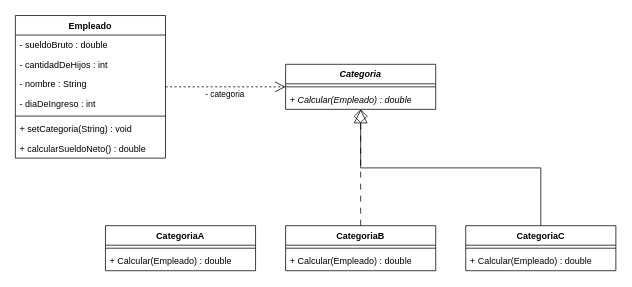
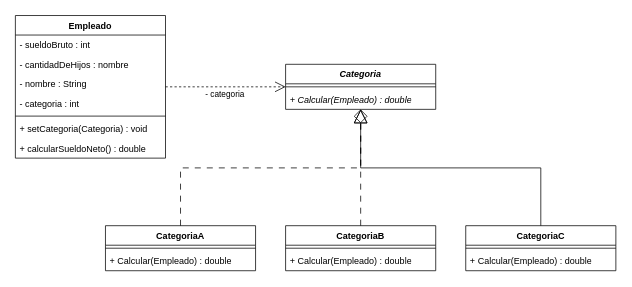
node "- sueldoBruto : double": label "- sueldoBruto : double" -> "- sueldoBruto : int"
node "- cantidadDeHijos : int": label "- cantidadDeHijos : int" -> "- cantidadDeHijos : nombre"
node "- diaDeIngreso : int": label "- diaDeIngreso : int" -> "- categoria : int"
node "+ setCategoria(String) : void": label "+ setCategoria(String) : void" -> "+ setCategoria(Categoria) : void"
edge "CategoriaA" -> "Categoria": added
